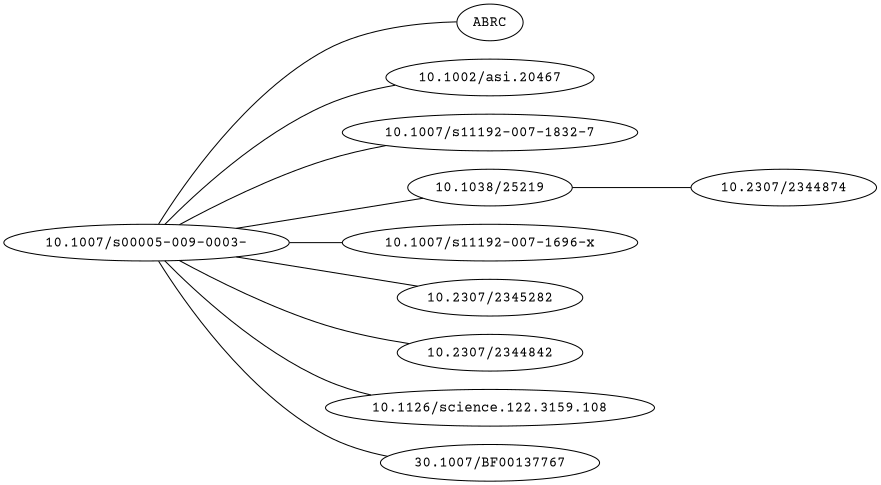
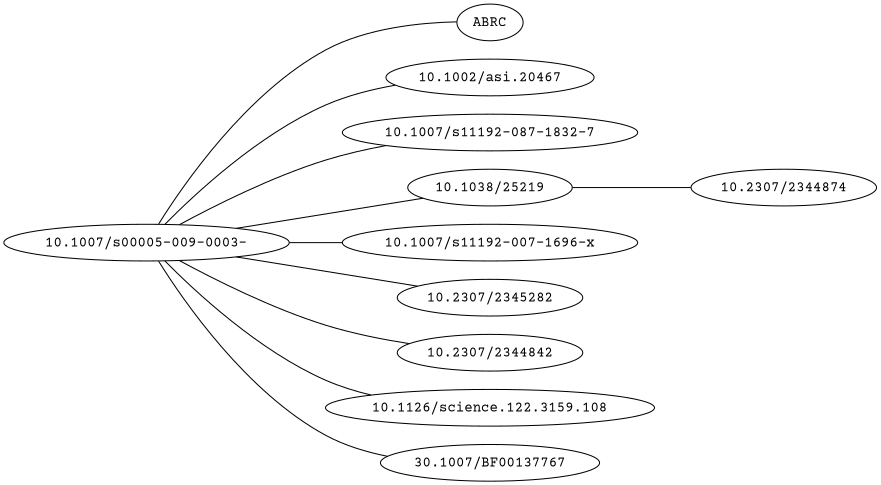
node "10.1007/s11192-007-1832-7": label "10.1007/s11192-007-1832-7" -> "10.1007/s11192-087-1832-7"
